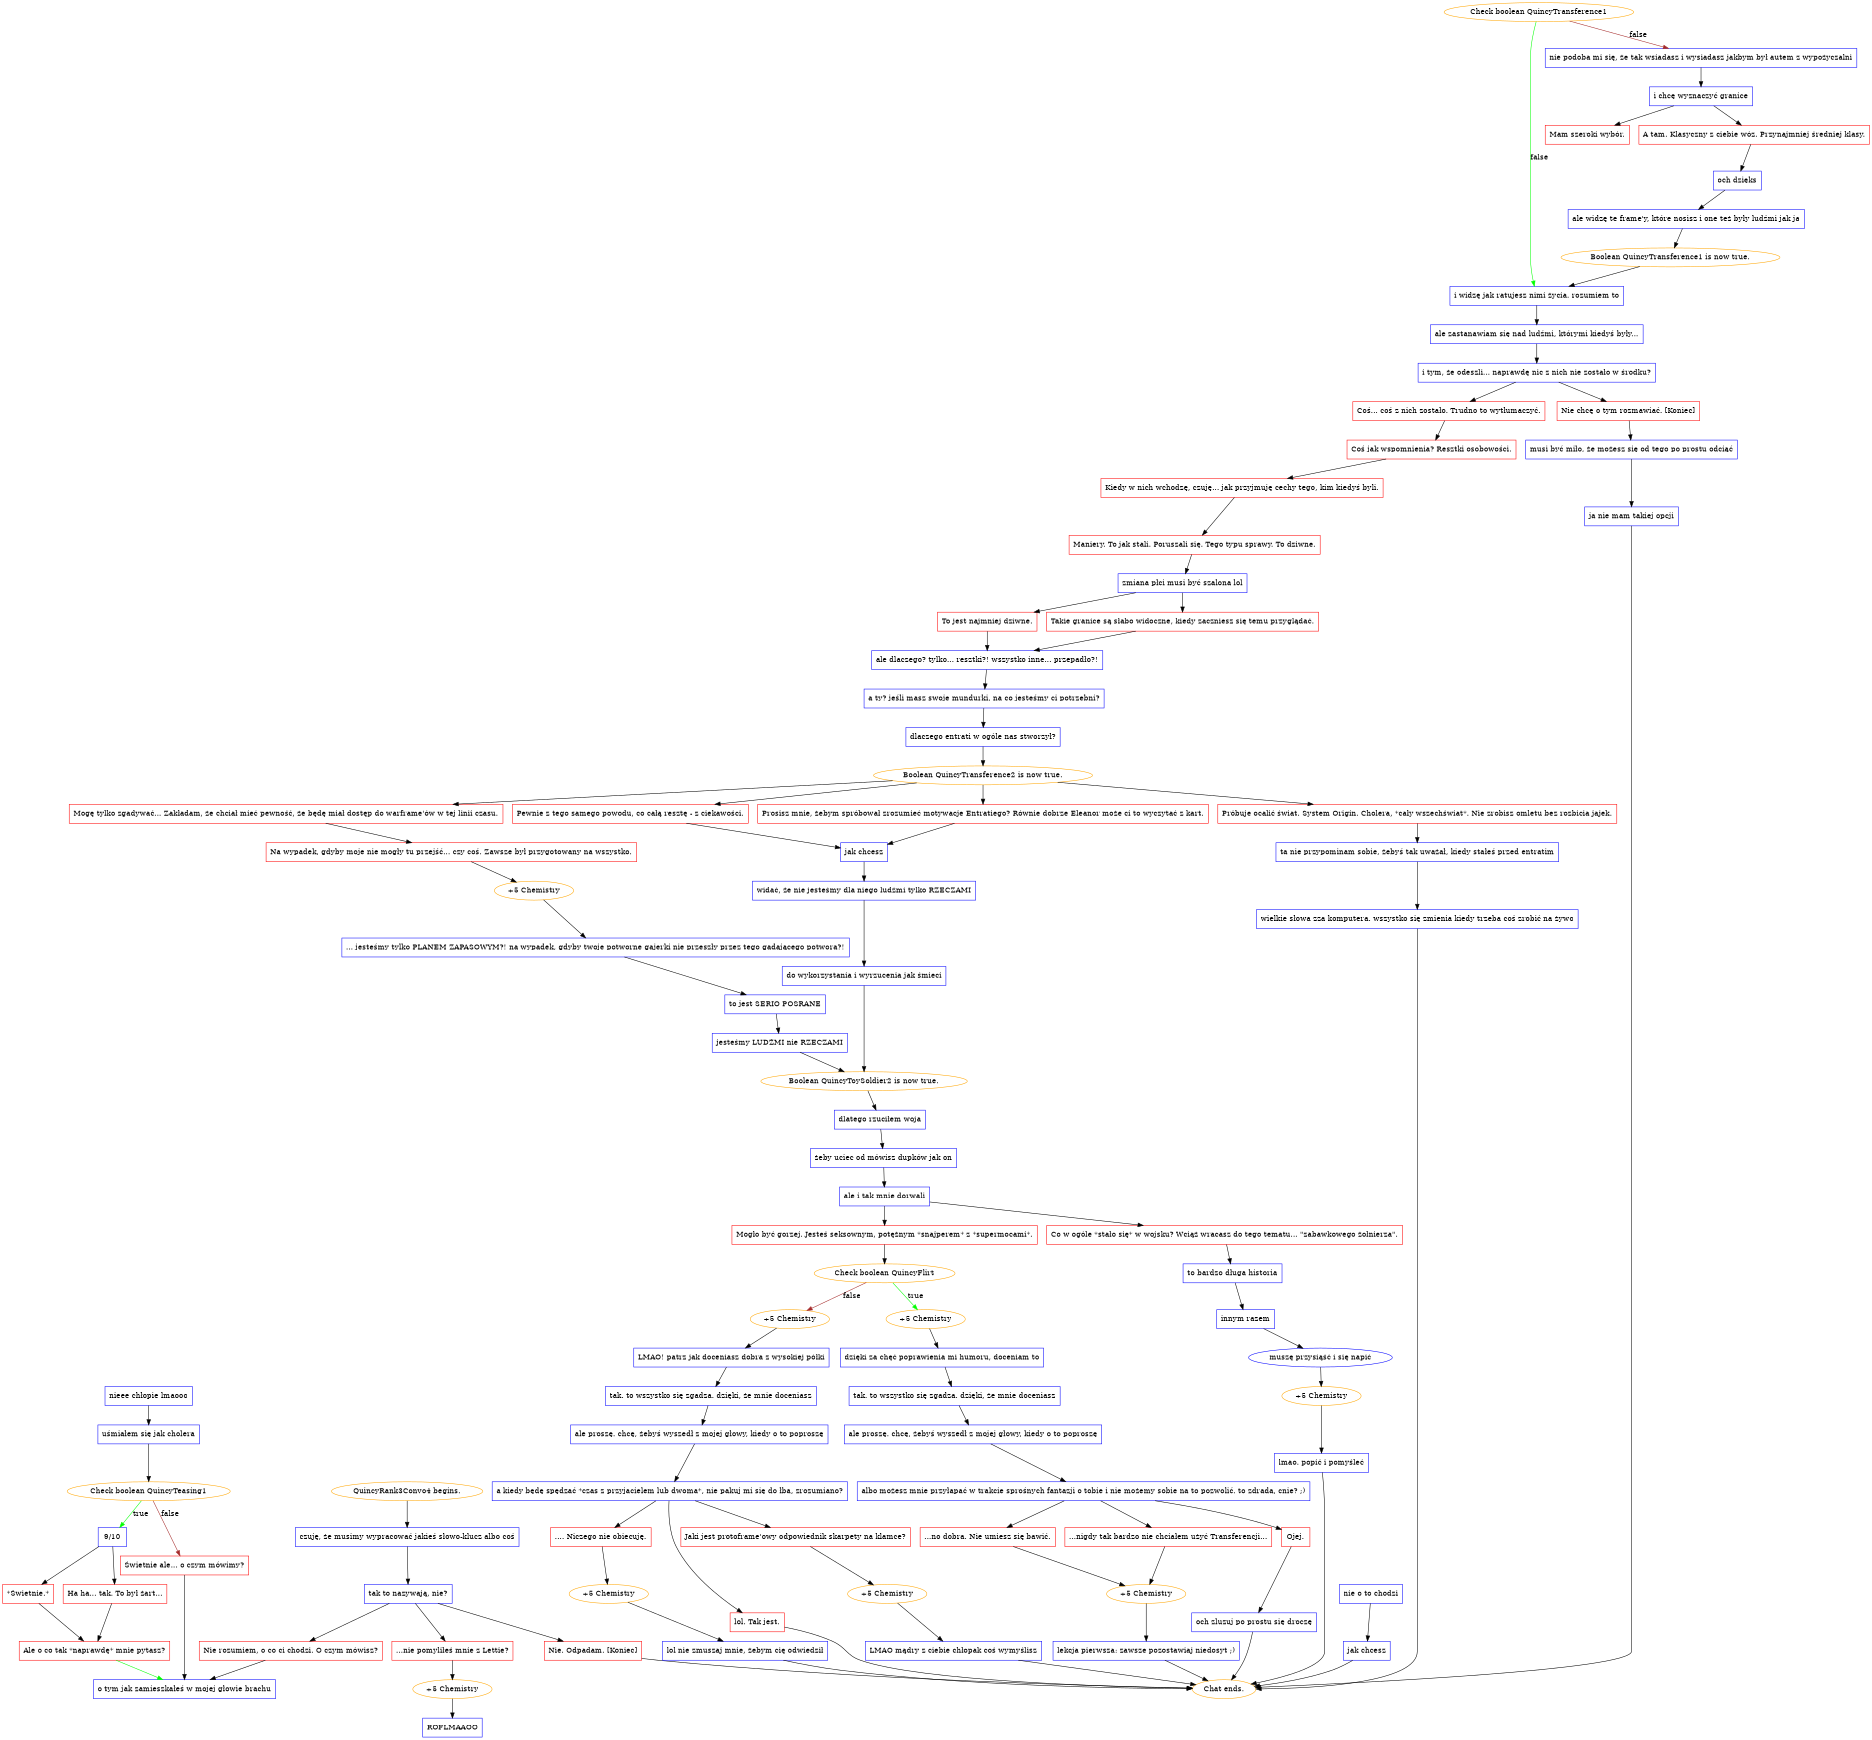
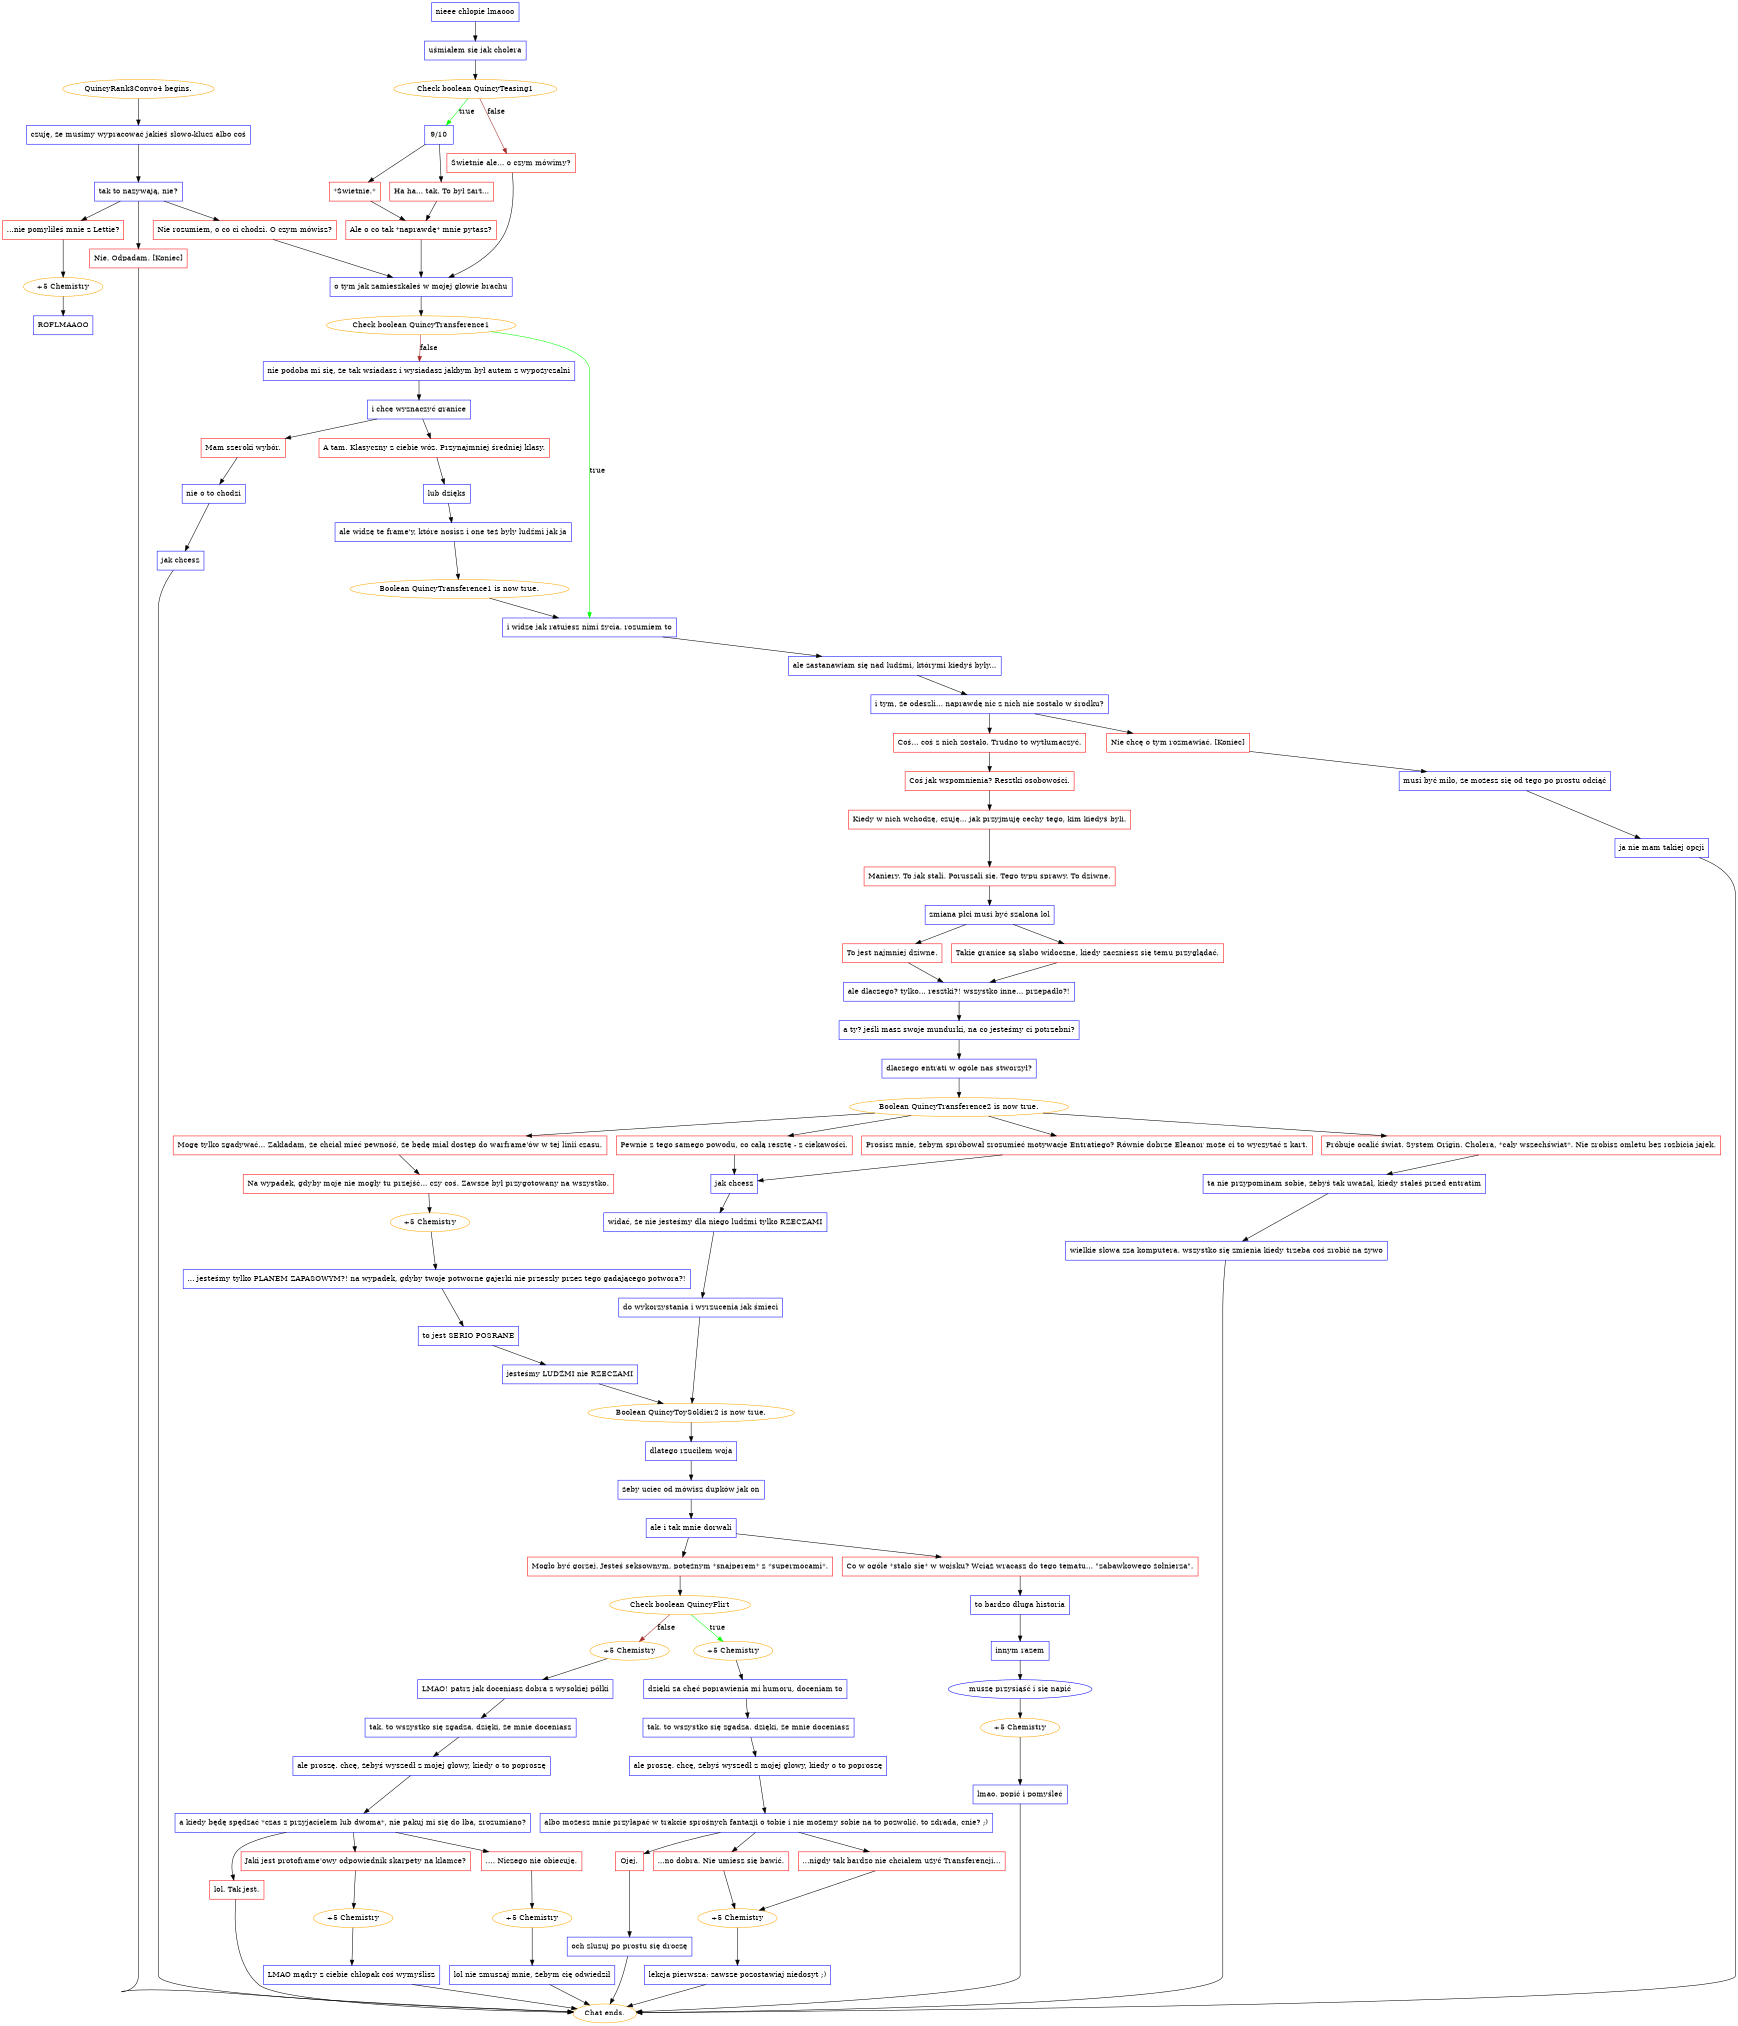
edge "Check boolean QuincyTransference1" -> "i widzę jak ratujesz nimi życia. rozumiem to": label "false" -> "true"
node "och dzięks": label "och dzięks" -> "lub dzięks"
edge "o tym jak zamieszkałeś w mojej głowie brachu" -> "Check boolean QuincyTransference1": added
edge "Mam szeroki wybór." -> "nie o to chodzi": added
edge "Ale o co tak *naprawdę* mnie pytasz?" -> "o tym jak zamieszkałeś w mojej głowie brachu": color green -> black
